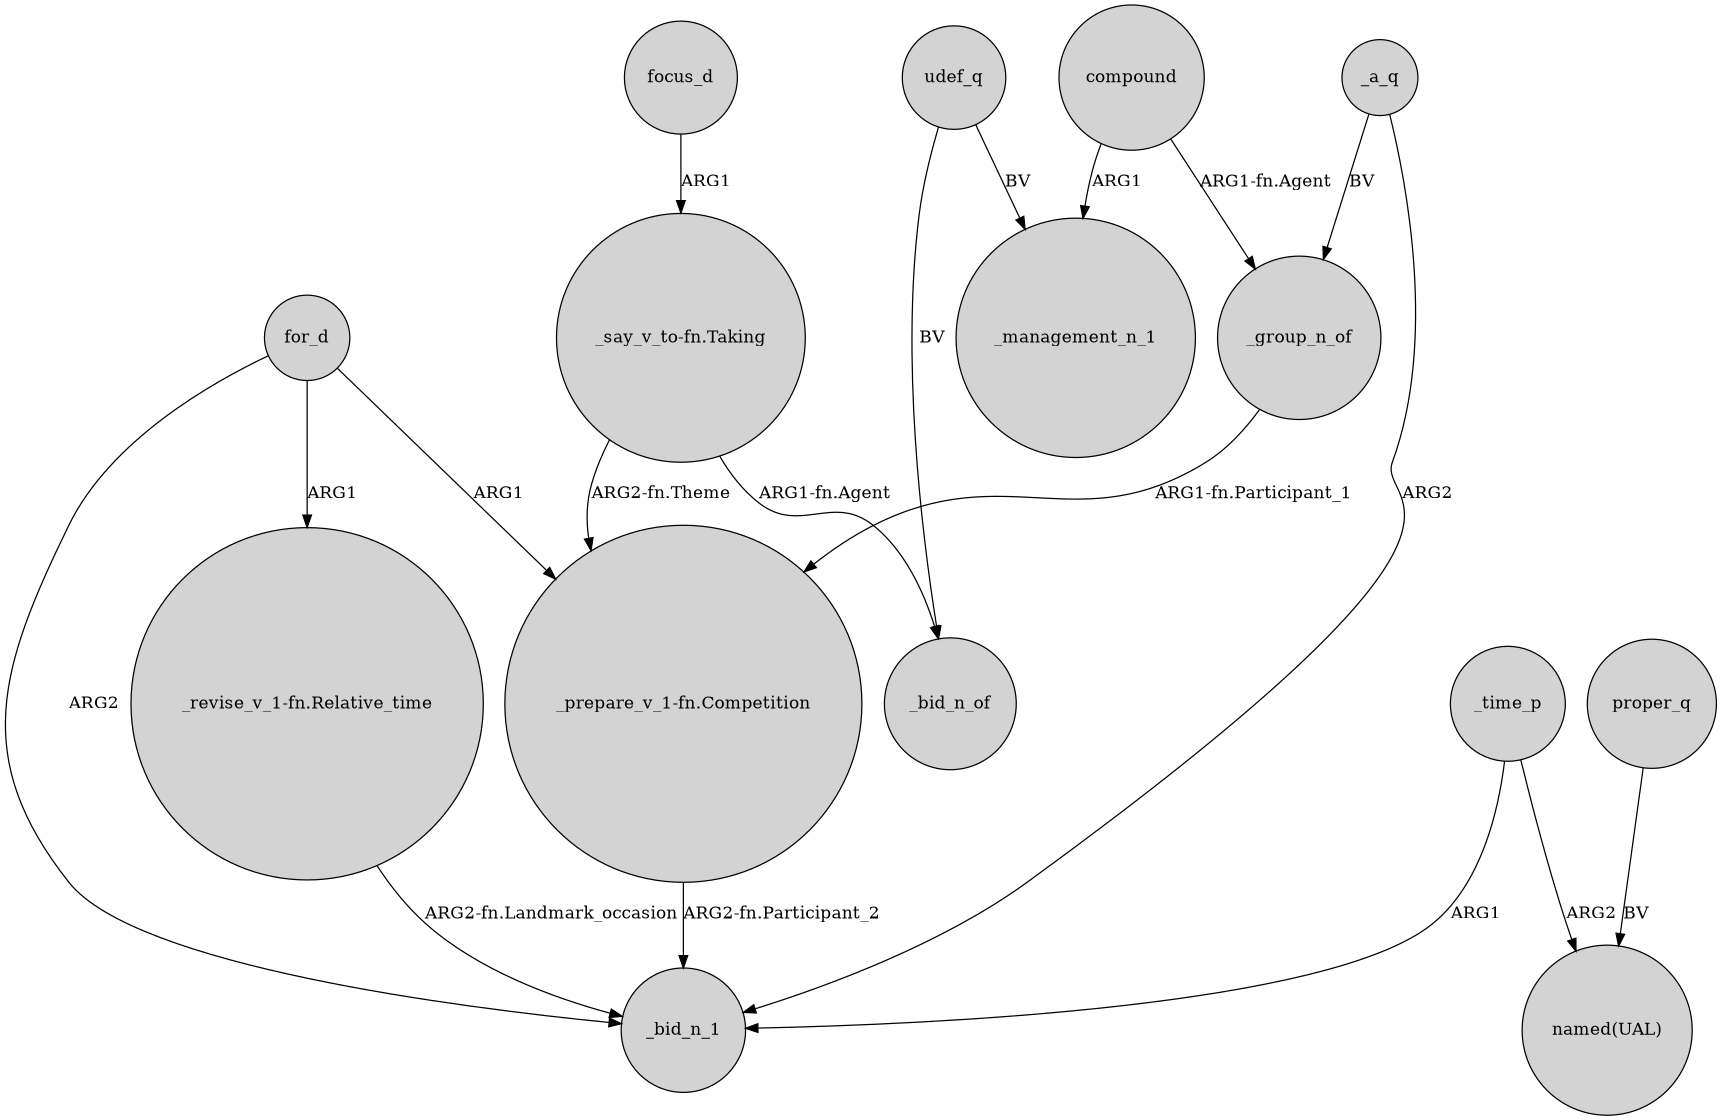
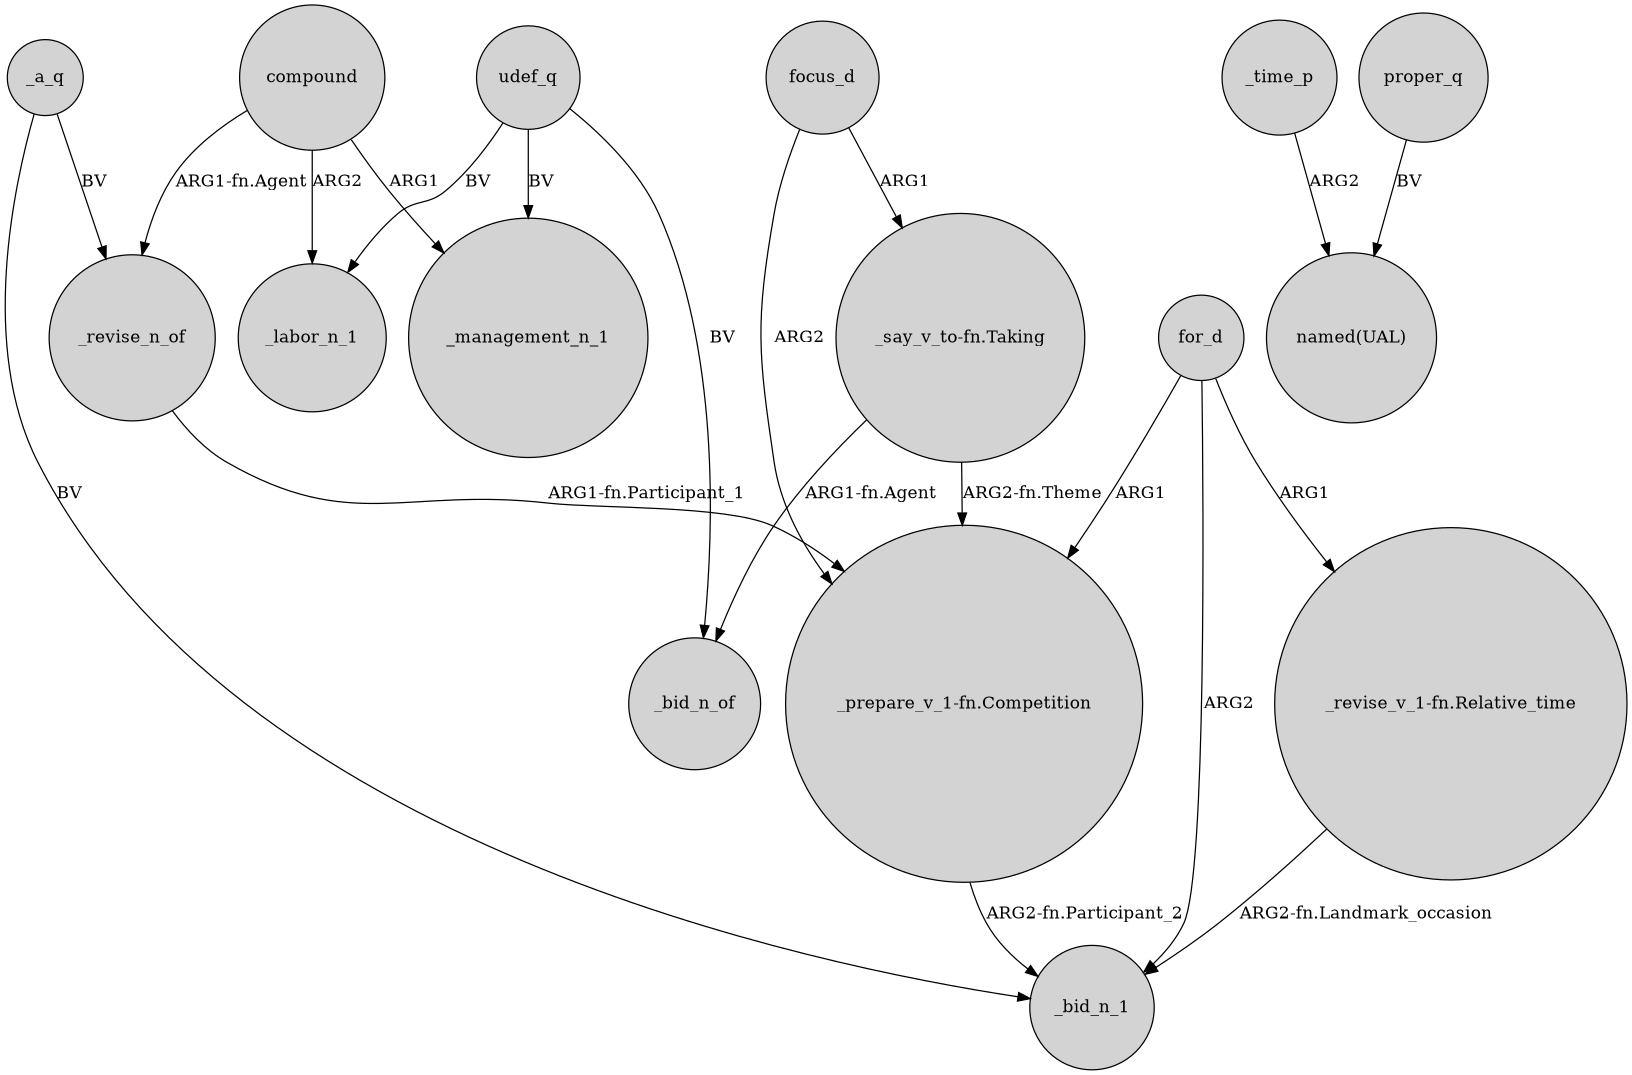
node "_labor_n_1": added
node "_group_n_of": label "_group_n_of" -> "_revise_n_of"
edge "focus_d" -> "_prepare_v_1-fn.Competition": added, label "ARG2"
edge "_a_q" -> "_bid_n_1": label "ARG2" -> "BV"
edge "_time_p" -> "_bid_n_1": removed, label "ARG1"
